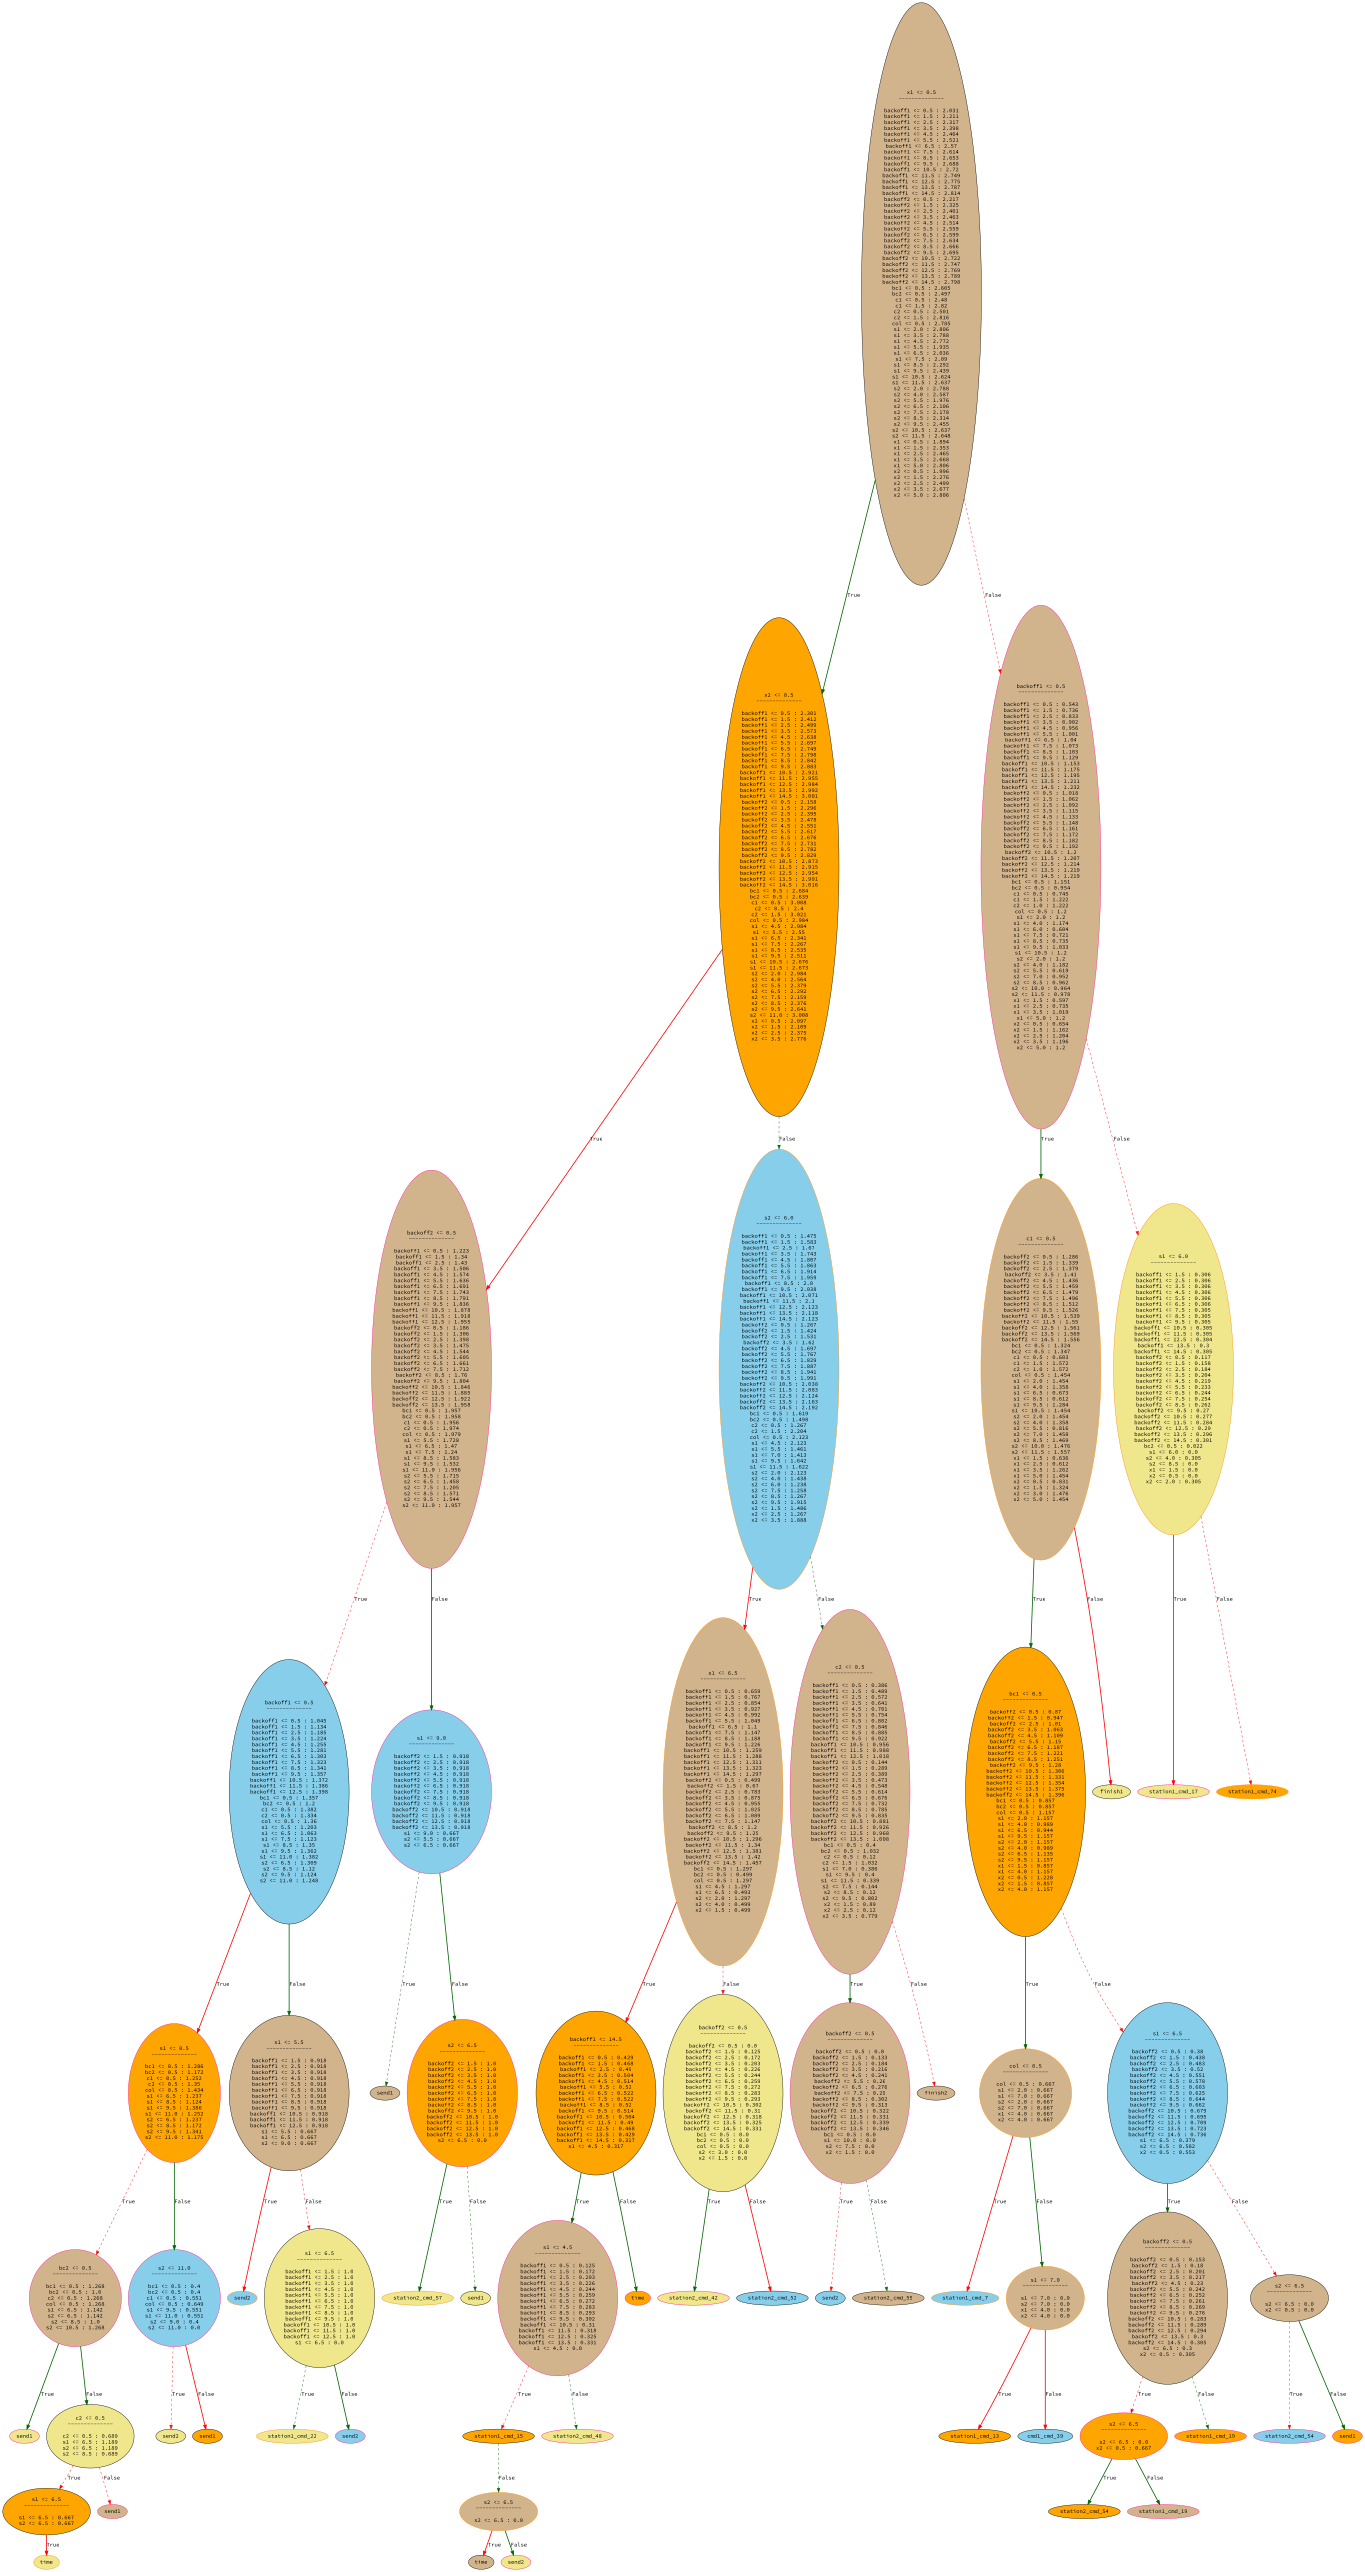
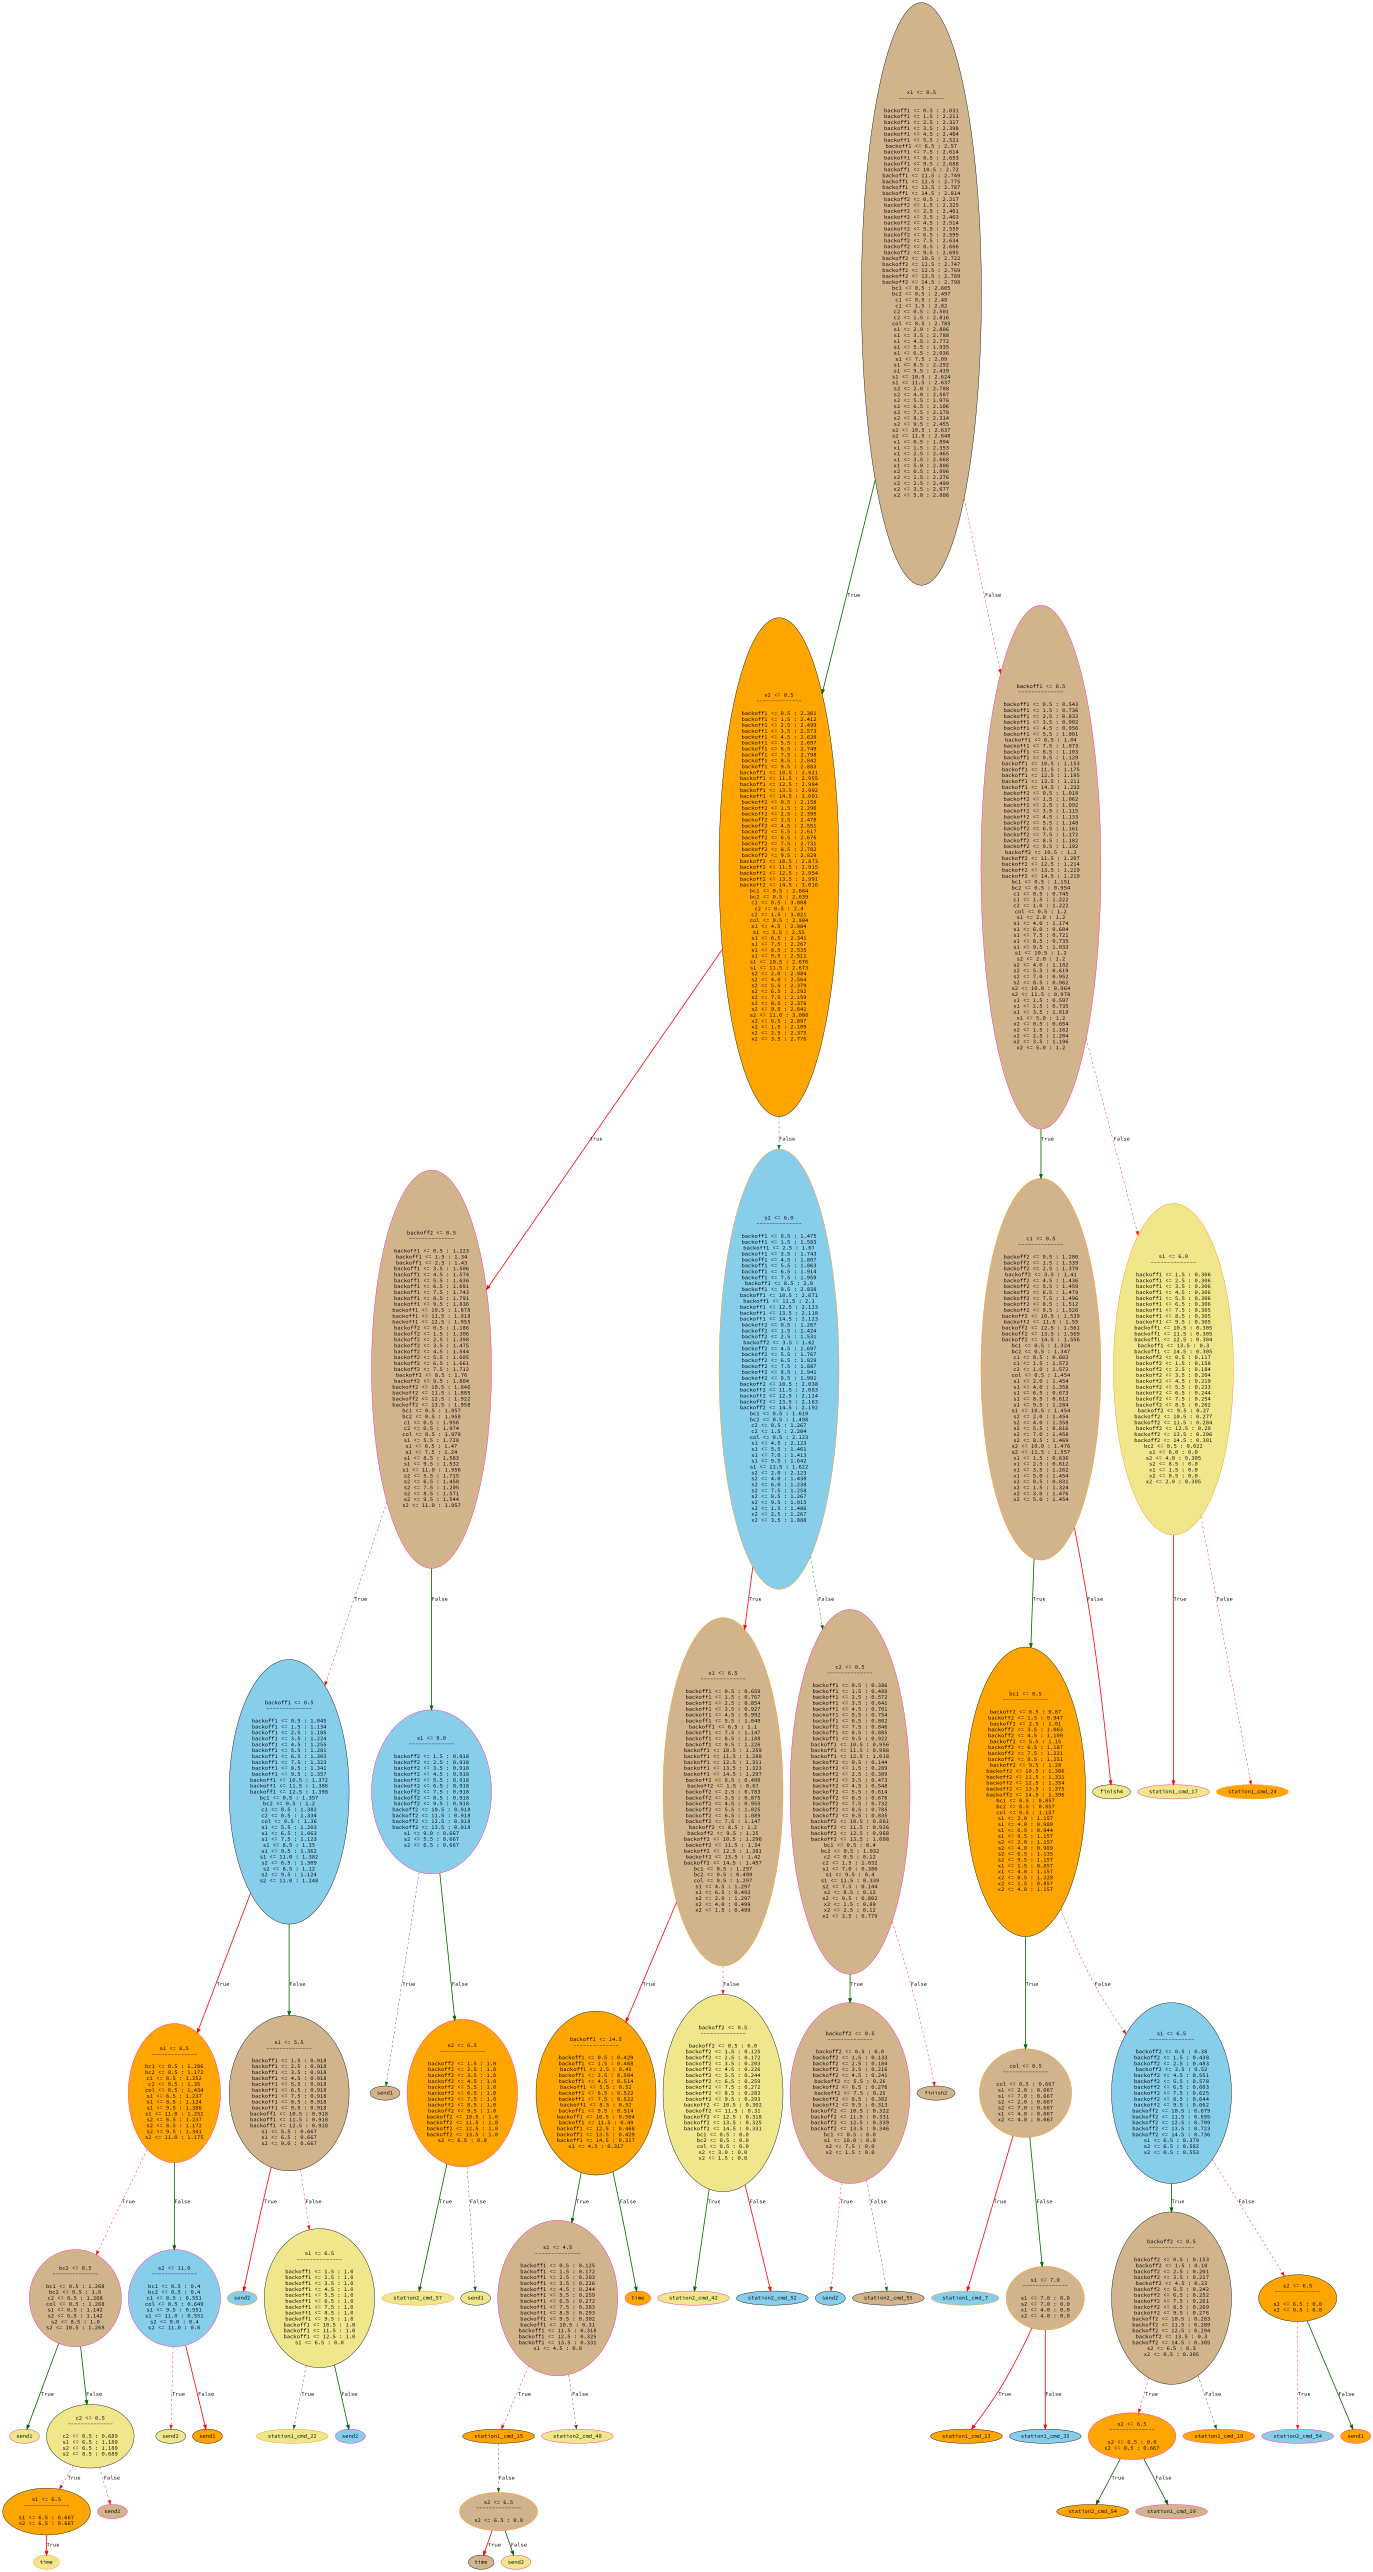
node "finish1": label "finish1" -> "finish4"
node "station1_cmd_74": label "station1_cmd_74" -> "station1_cmd_24"
node "s2 <= 6.5 -------------- s2 <= 6.5 : 0.0 x2 <= 0.5 : 0.0": fillcolor tan -> orange
node "cmd1_cmd_39": label "cmd1_cmd_39" -> "station1_cmd_39"
